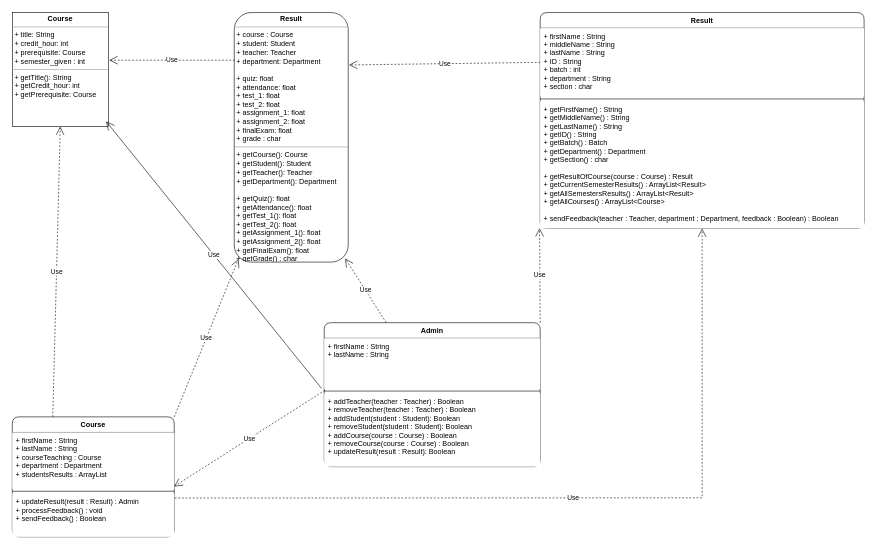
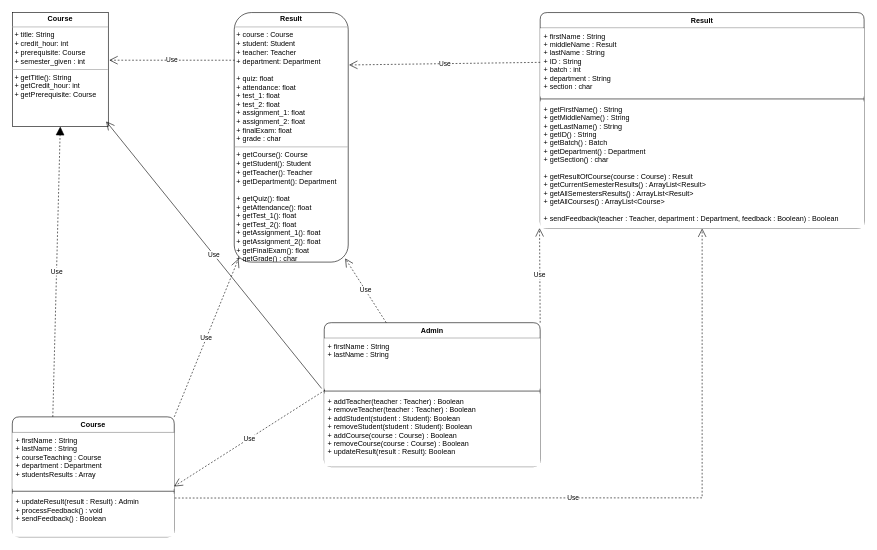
node "+ firstName : String + middleName : String + lastName : String + ID : String + batch : int + department : String + section : char": label "+ firstName : String + middleName : String + lastName : String + ID : String + batch : int + department : String + section : char" -> "+ firstName : String + middleName : Result + lastName : String + ID : String + batch : int + department : String + section : char"
edge "Course" -> "Course + title: String + credit_hour: int + prerequisite: Course + semester_given : int + getTitle(): String + getCredit_hour: int + getPrerequisite: Course": arrowhead open -> block
node "+ firstName : String + lastName : String + courseTeaching : Course + department : Department + studentsResults : ArrayList": label "+ firstName : String + lastName : String + courseTeaching : Course + department : Department + studentsResults : ArrayList" -> "+ firstName : String + lastName : String + courseTeaching : Course + department : Department + studentsResults : Array"
